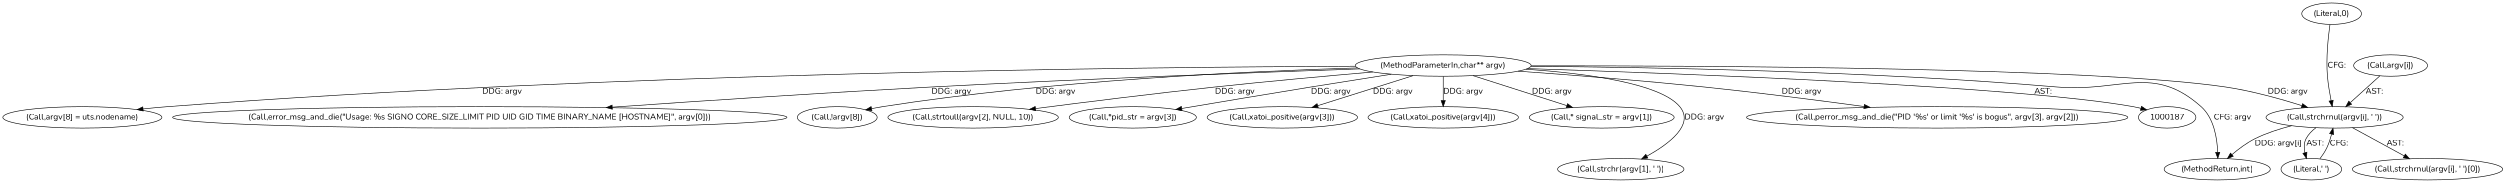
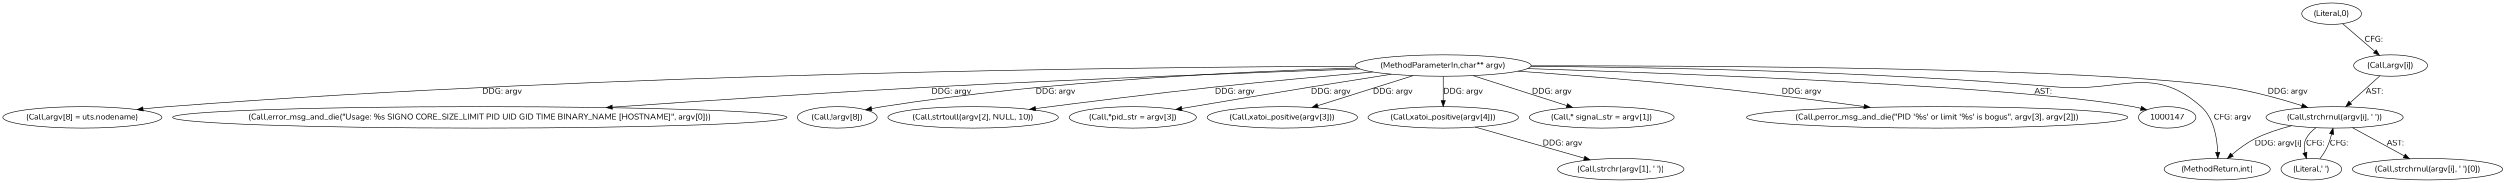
edge "(Literal,0)" -> "(Call,strchrnul(argv[i], ' '))": now "(Literal,0)" -> "(Call,argv[i])"
edge "(MethodParameterIn,char** argv)" -> "(Call,strchr(argv[1], ' '))": now "(Call,xatoi_positive(argv[4]))" -> "(Call,strchr(argv[1], ' '))"
node "1000187": label "1000187" -> "1000147"
edge "(Call,strchrnul(argv[i], ' '))" -> "(Literal,' ')": label "AST: " -> "CFG: "
